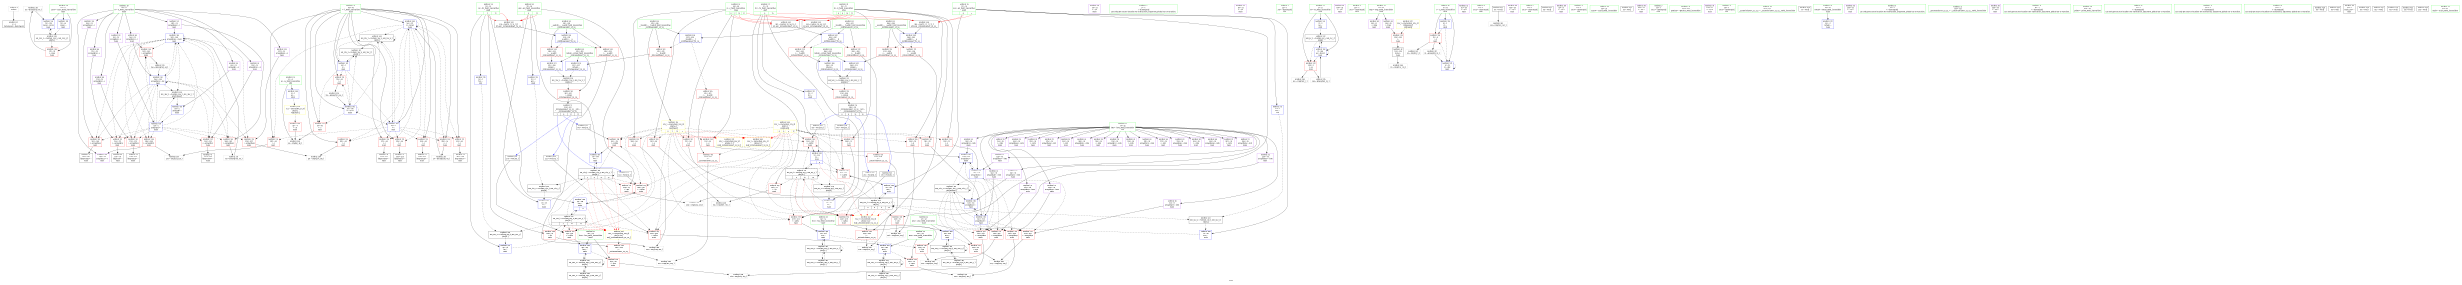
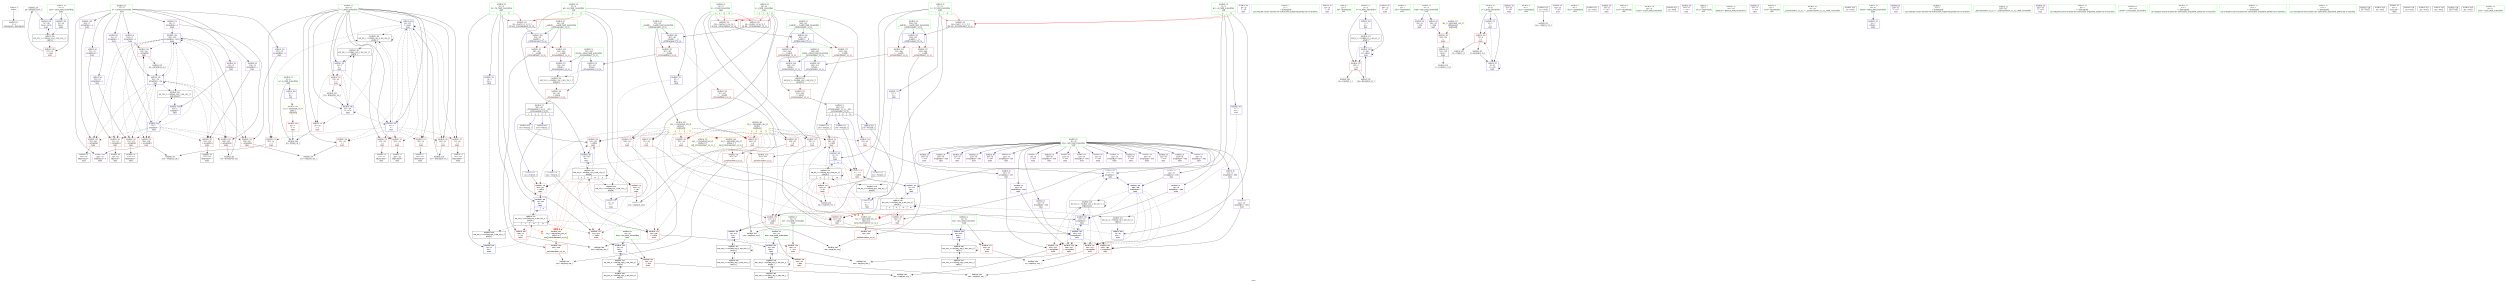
node "NodeID: 124": removed
